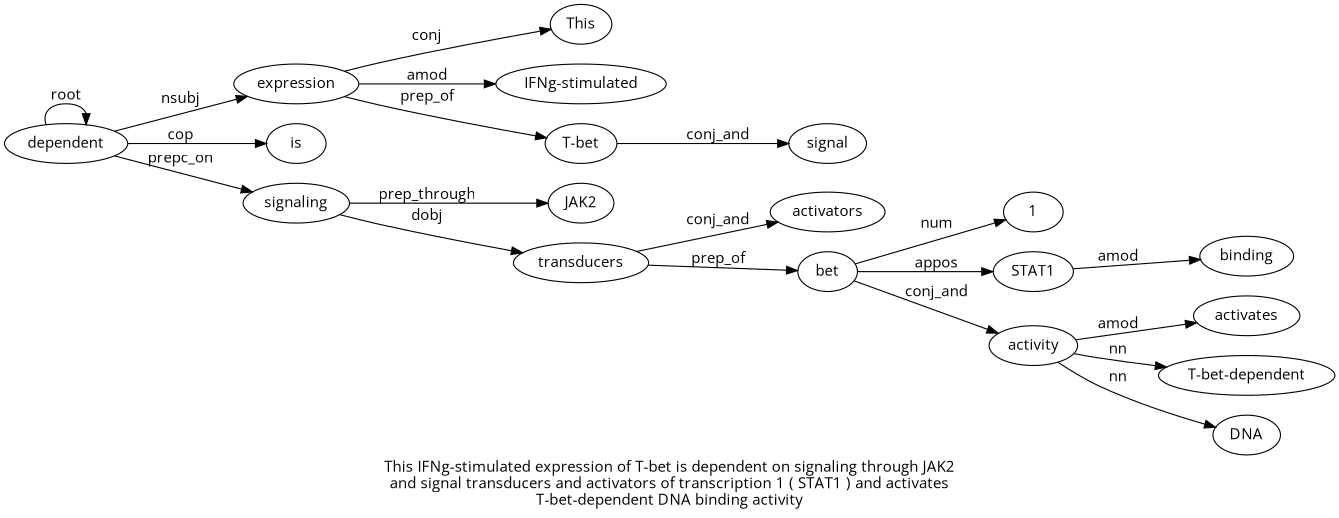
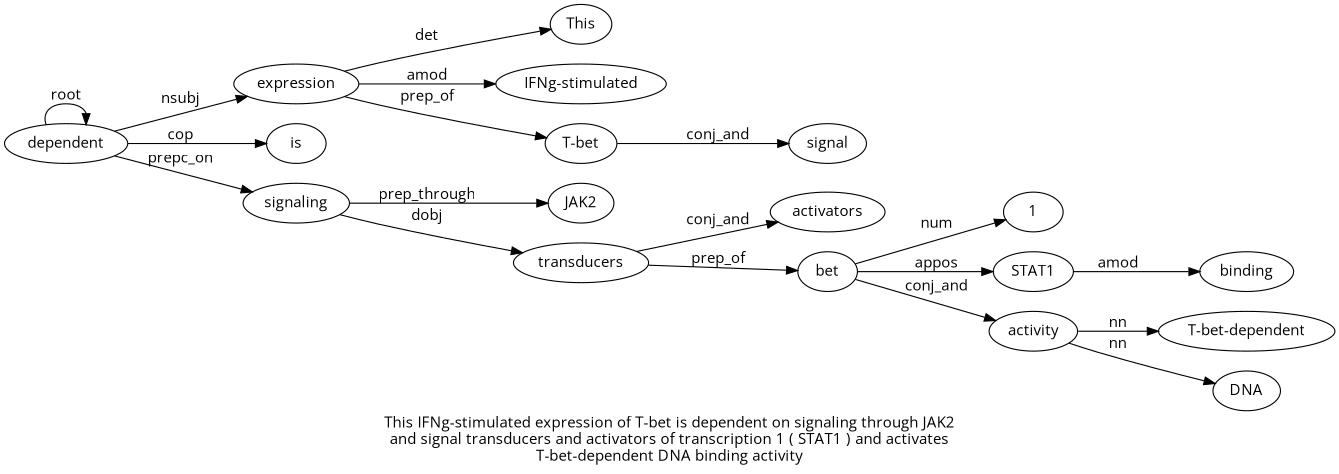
edge "expression" -> "This": label "conj" -> "det"
node "activates": removed
